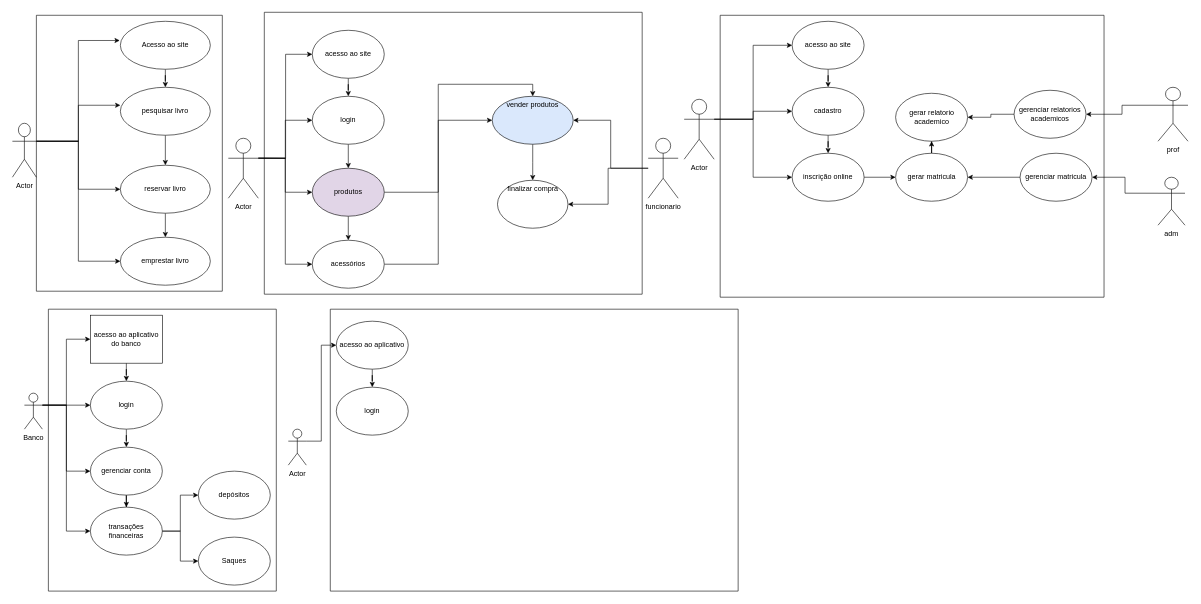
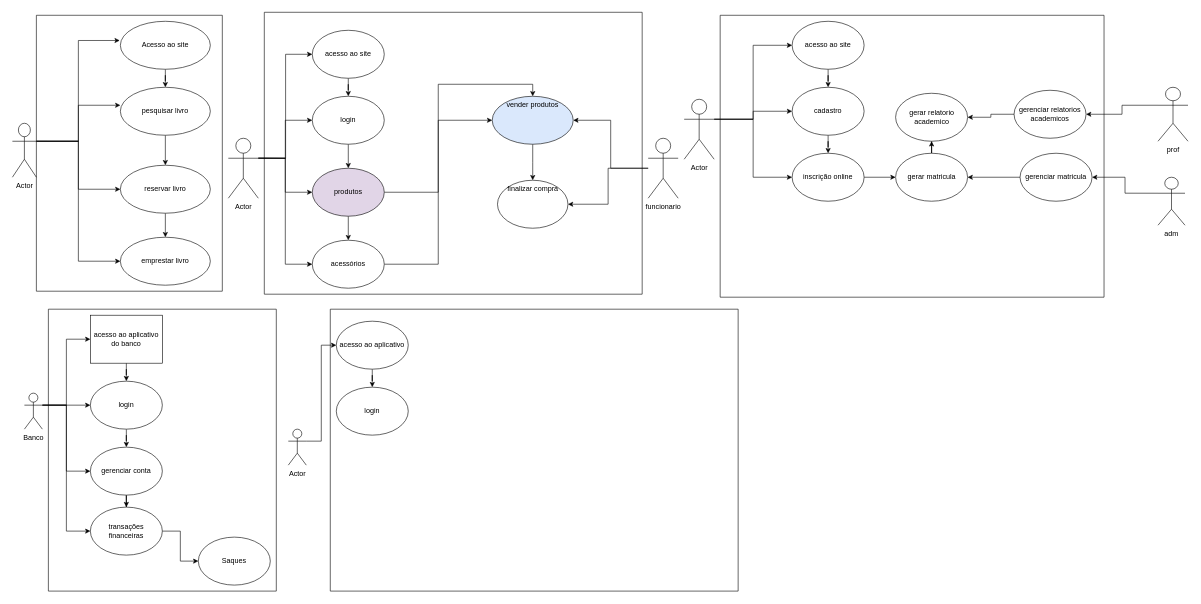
edge "transações financeiras" -> "depósitos": removed
node "depósitos": removed
